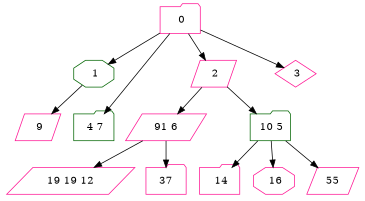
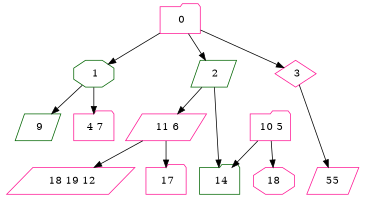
edge "0" -> "4 7": now "1" -> "4 7"
node "2": color deeppink -> darkgreen
edge "2" -> "10 5": now "2" -> "14"
node "9": color deeppink -> darkgreen
node "4 7": color darkgreen -> deeppink
node "91 6": label "91 6" -> "11 6"
node "10 5": color darkgreen -> deeppink
edge "10 5" -> "55": now "3" -> "55"
node "19 19 12": label "19 19 12" -> "18 19 12"
node "37": label "37" -> "17"
node "14": color deeppink -> darkgreen
node "16": label "16" -> "18"
